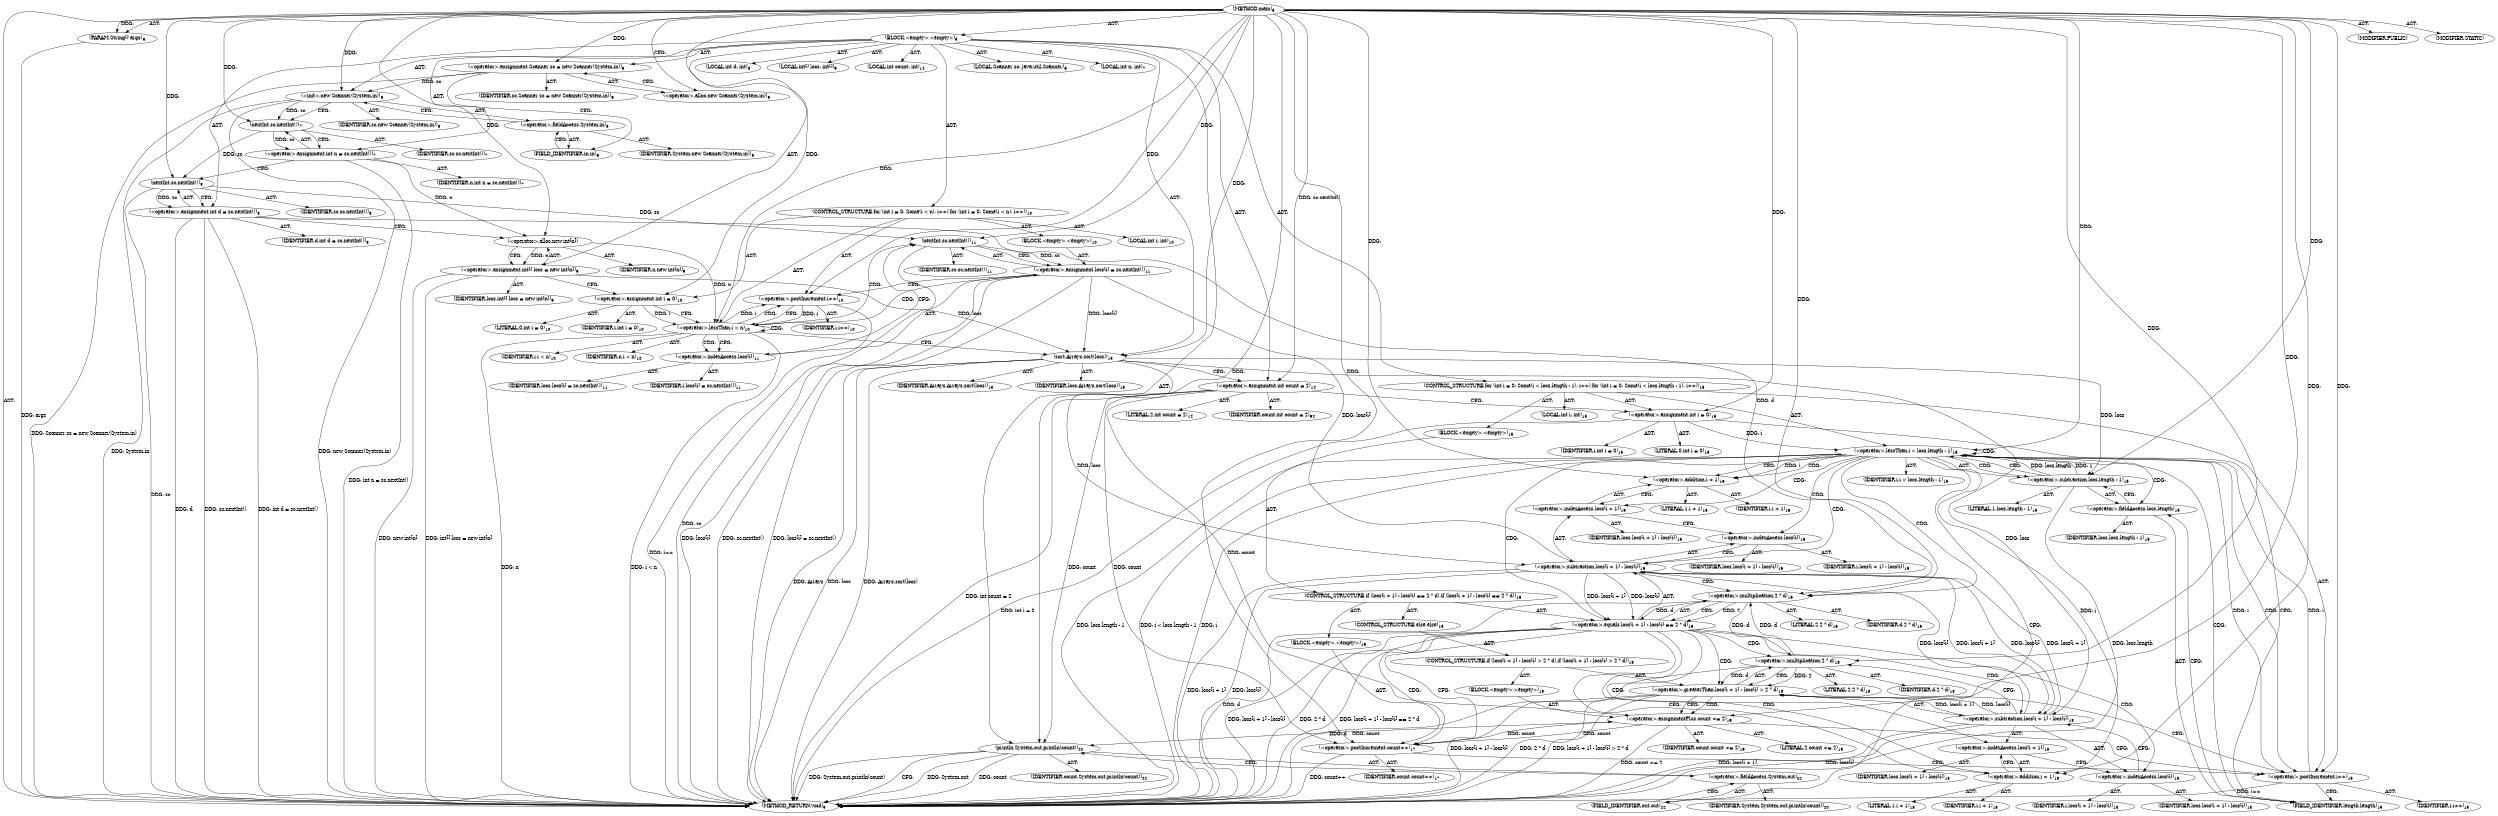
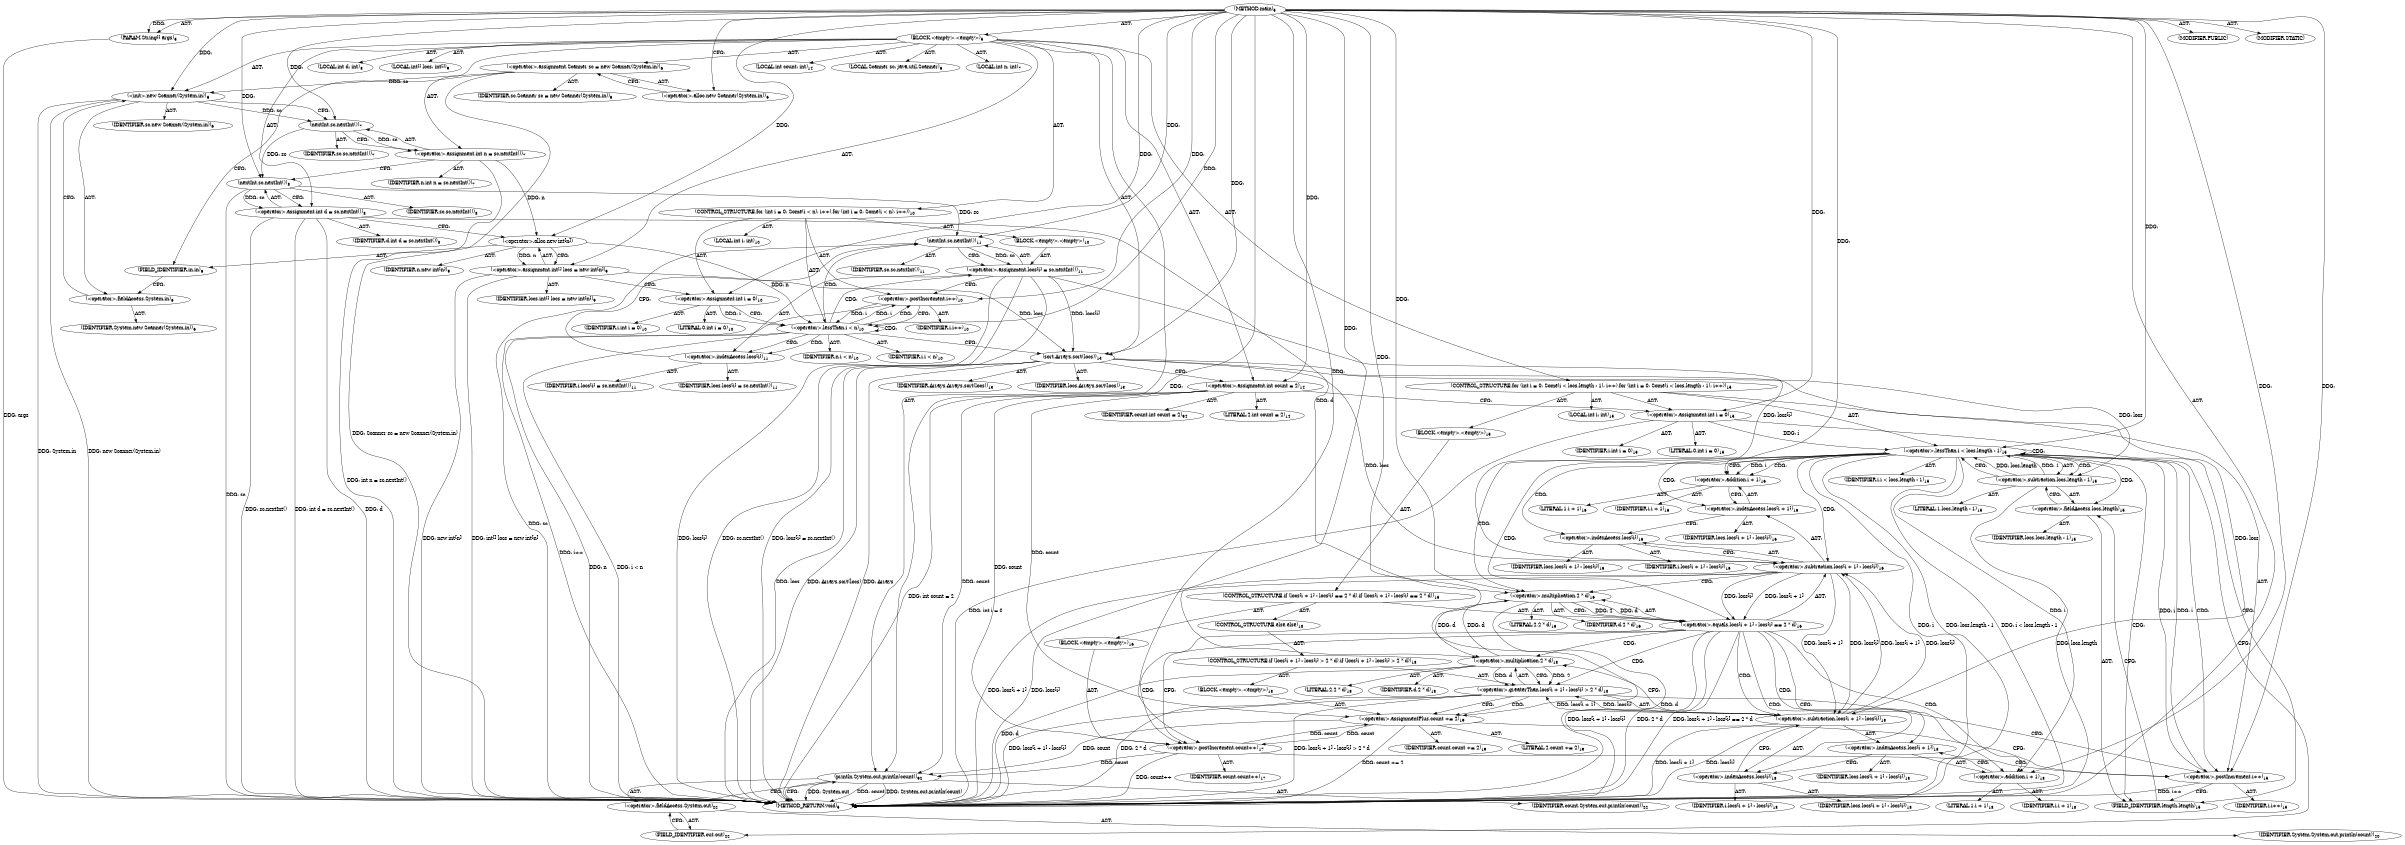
edge "(METHOD,main)" -> "(<operator>.assignment,Scanner sc = new Scanner(System.in))": removed, label "DDG:"
edge "(METHOD,main)" -> "(<operator>.subtraction,locs.length - 1)": removed, label "DDG:"
edge "(<operator>.fieldAccess,System.in)" -> "(FIELD_IDENTIFIER,in,in)": now "(<operator>.alloc,new int[n])" -> "(FIELD_IDENTIFIER,in,in)"
edge "(METHOD,main)" -> "(<operator>.assignment,int count = 2)": label "DDG: sc.nextInt()" -> "DDG: "
node "(println,System.out.println(count))": text "22" -> "92"
edge "(<operator>.postIncrement,count++)" -> "(println,System.out.println(count))": added, label "DDG: count"
